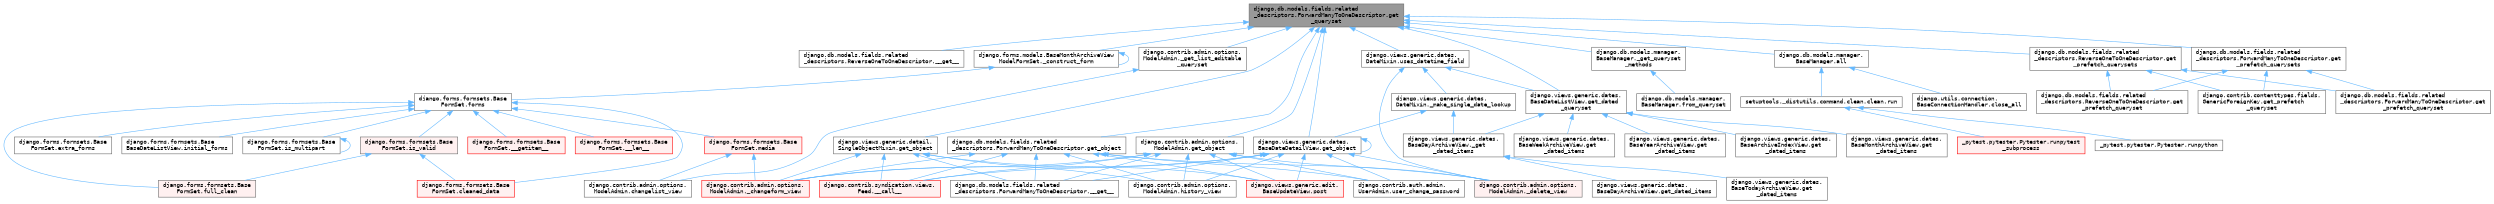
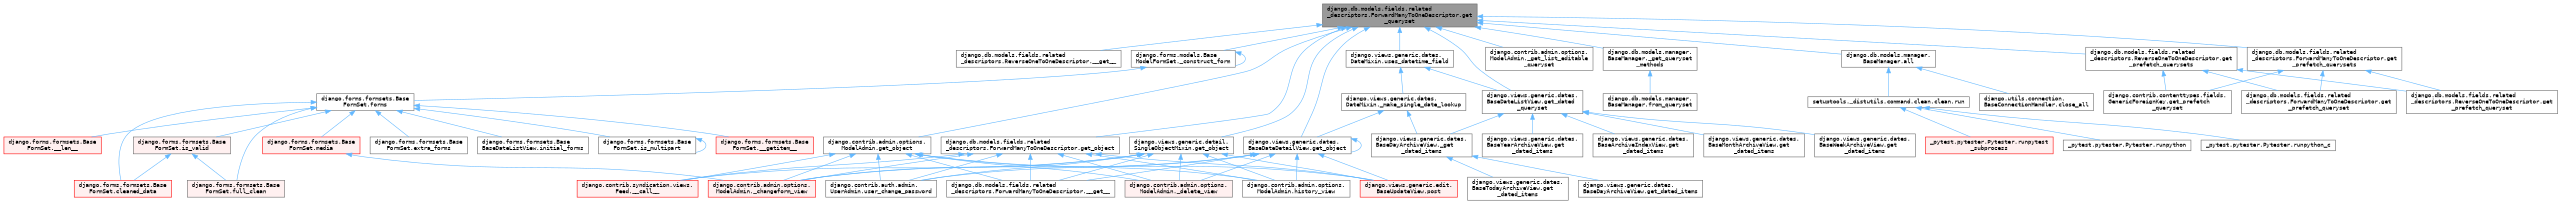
node "django.forms.models.BaseMonthArchiveView ModelFormSet._construct_form": label "django.forms.models.BaseMonthArchiveView ModelFormSet._construct_form" -> "django.forms.models.Base ModelFormSet._construct_form"
node "_pytest.pytester.Pytester.runpython_c": added
edge "django.contrib.admin.options. ModelAdmin._delete_view" -> "django.views.generic.dates. DateMixin.uses_datetime_field": now "django.contrib.admin.options. ModelAdmin._delete_view" -> "django.views.generic.detail. SingleObjectMixin.get_object"
edge "django.contrib.auth.admin. UserAdmin.user_change_password" -> "django.views.generic.detail. SingleObjectMixin.get_object": added
edge "django.contrib.syndication.views. Feed.__call__" -> "django.views.generic.dates. BaseDateDetailView.get_object": removed
node "django.contrib.admin.options. ModelAdmin.changelist_view": removed
